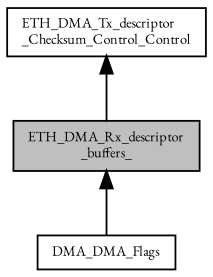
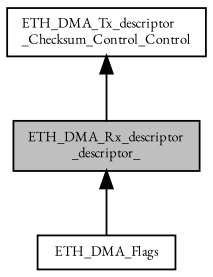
node "ETH_DMA_Rx_descriptor _buffers_": label "ETH_DMA_Rx_descriptor _buffers_" -> "ETH_DMA_Rx_descriptor _descriptor_"
node "DMA_DMA_Flags": label "DMA_DMA_Flags" -> "ETH_DMA_Flags"
